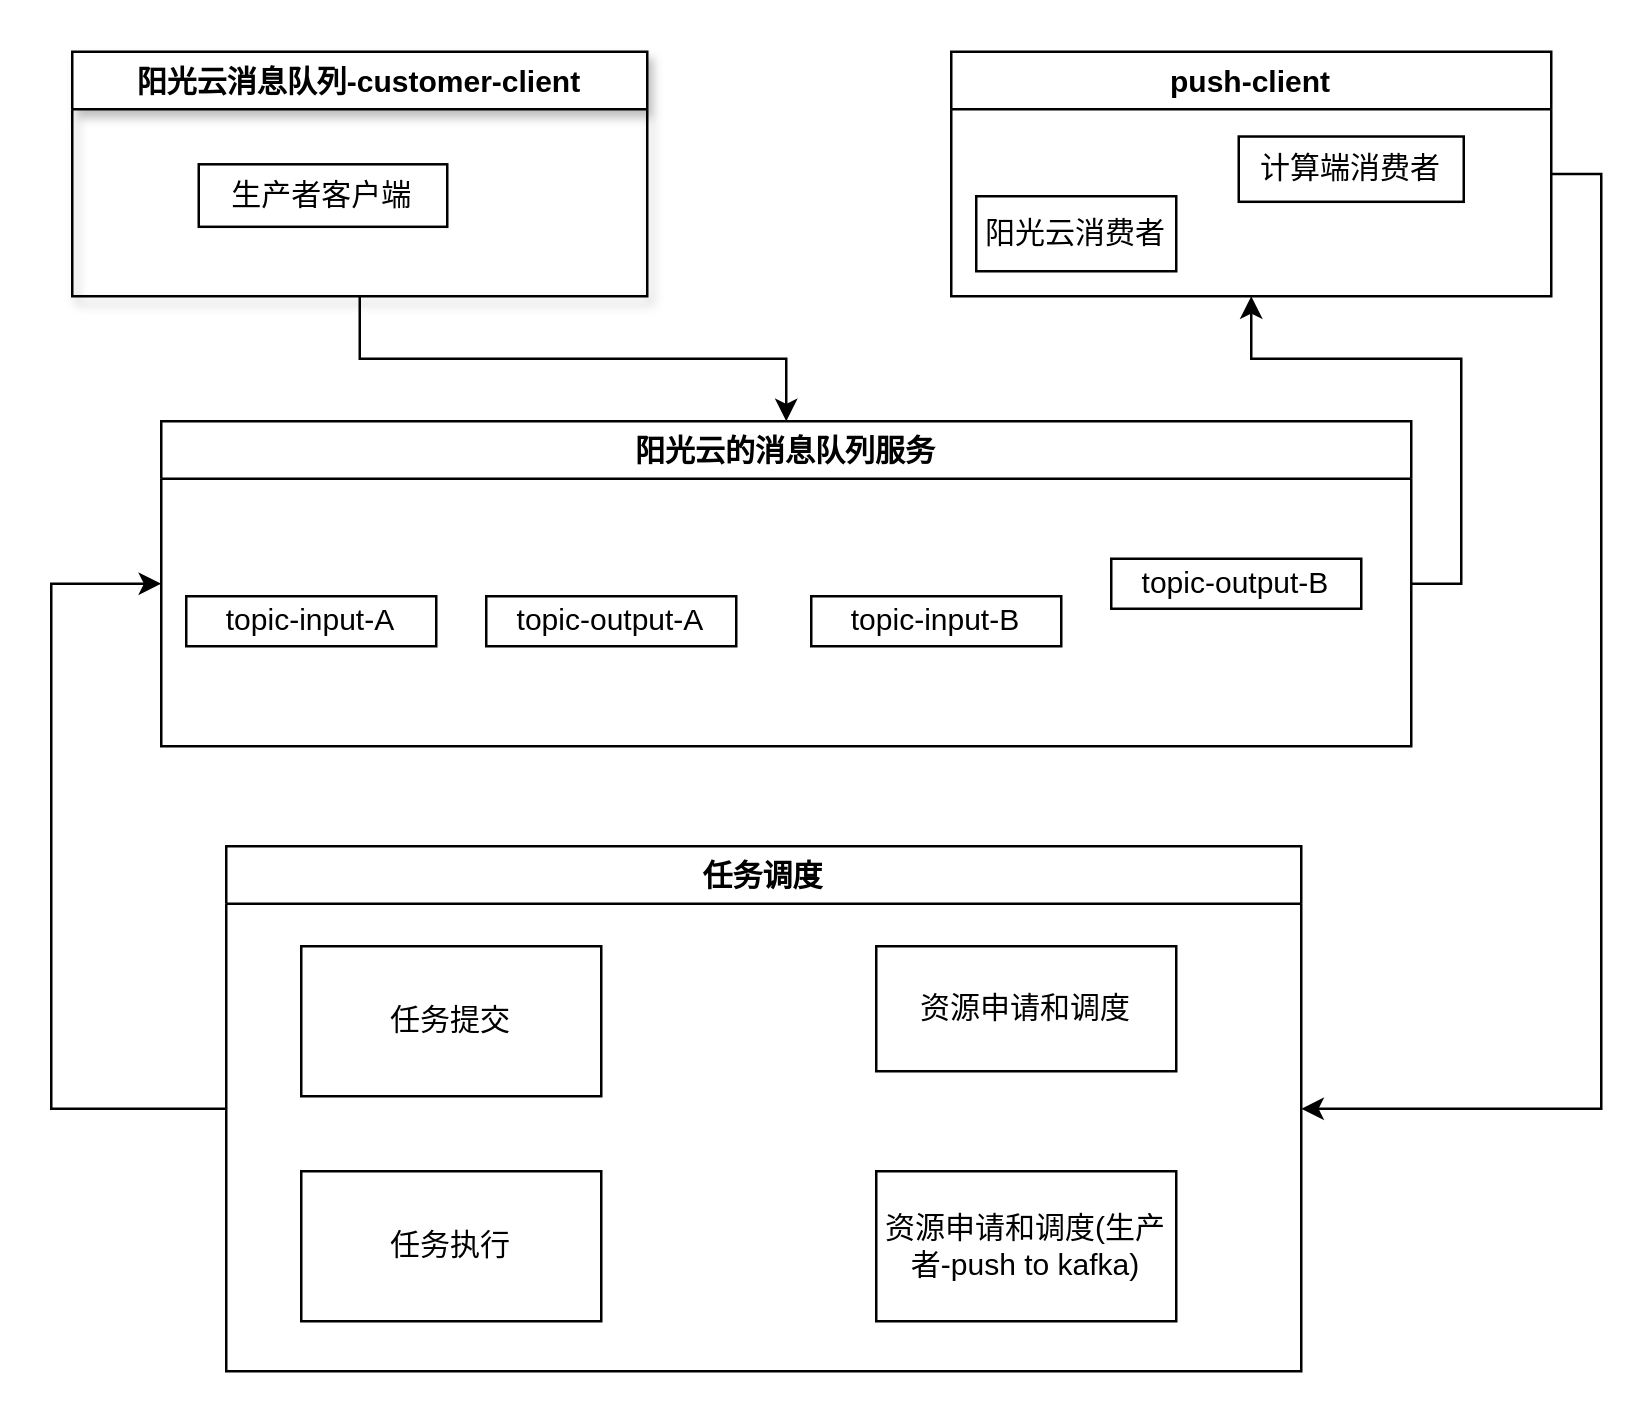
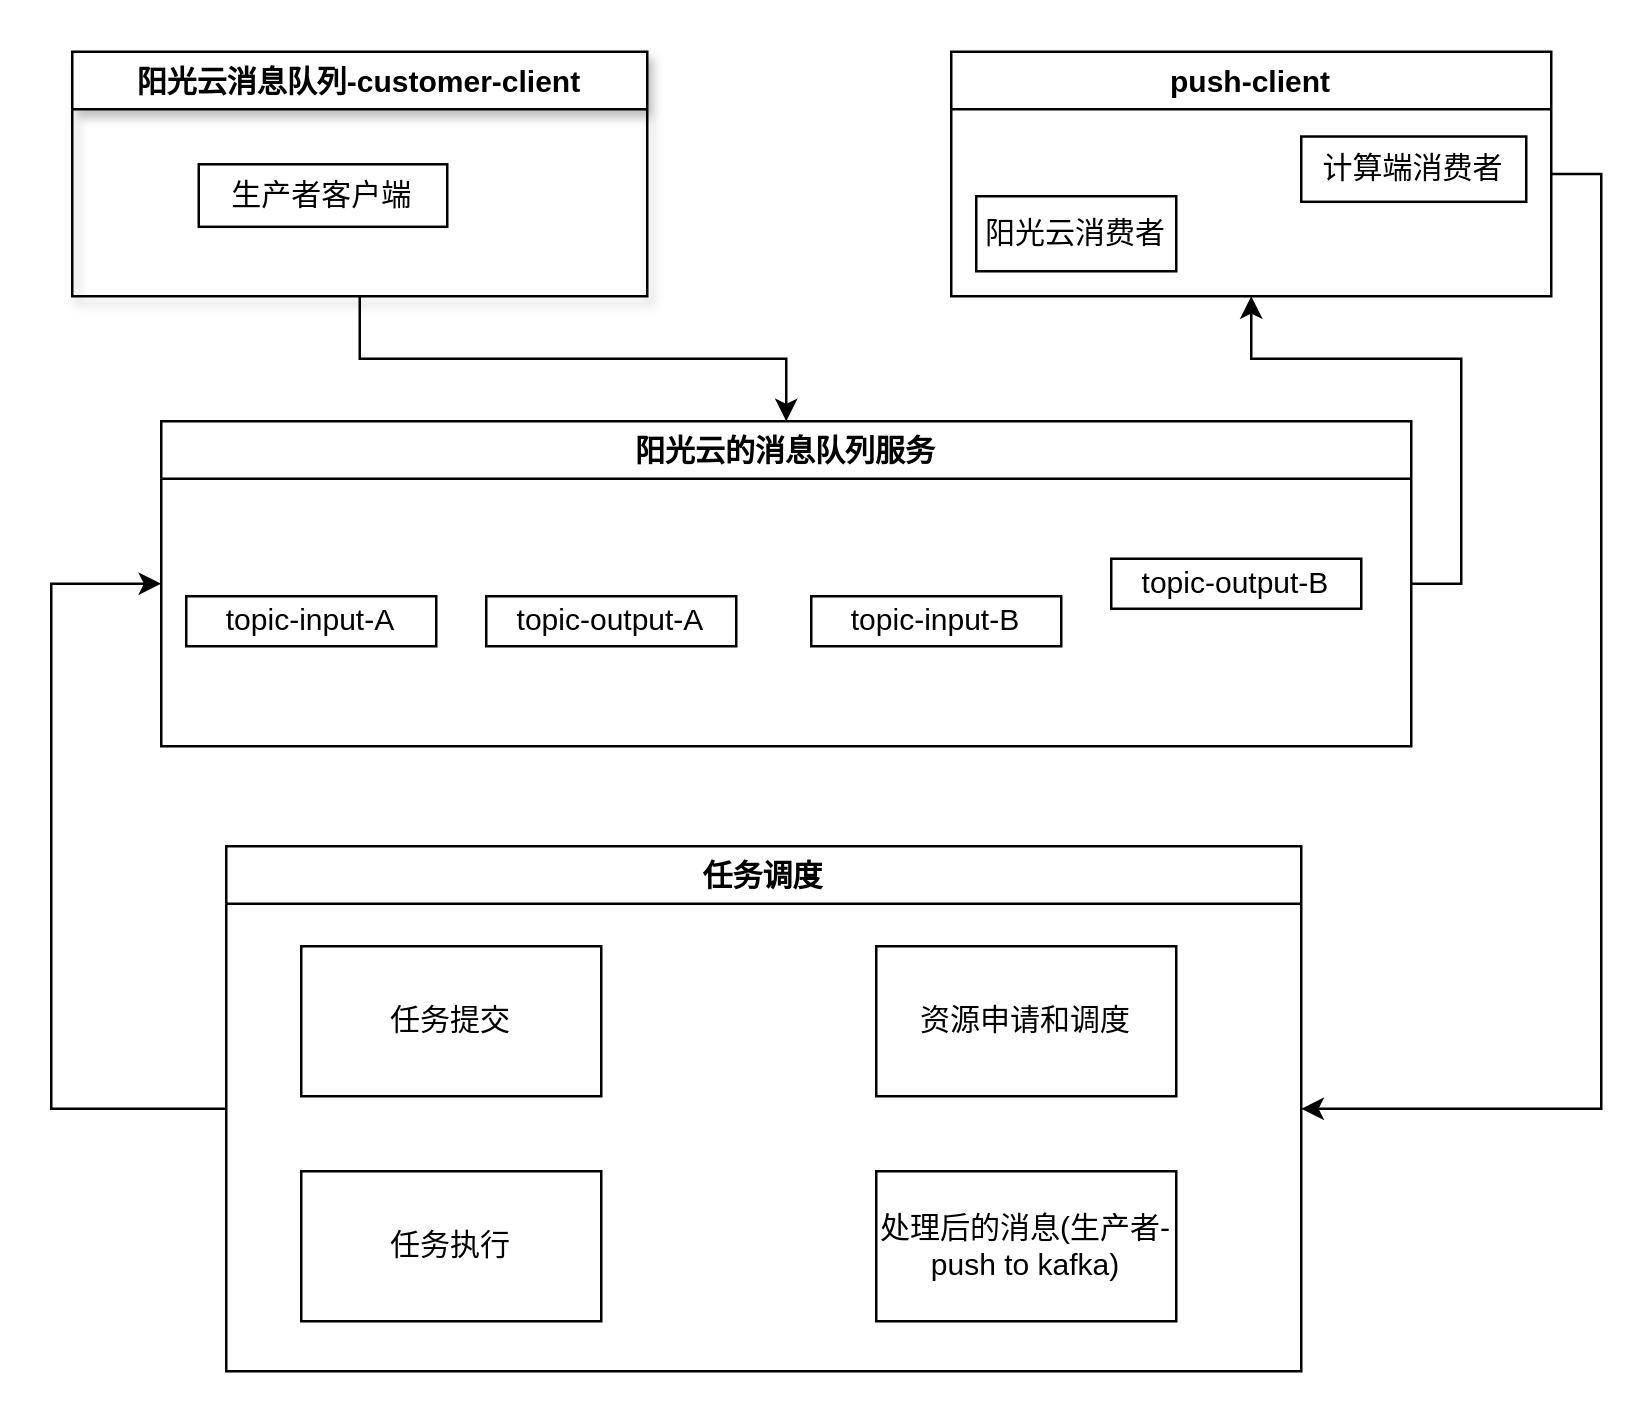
node "计算端消费者": moved (1351, 169) -> (1414, 169)
node "资源申请和调度": size 300x125 -> 300x150
node "资源申请和调度(生产者-push to kafka)": label "资源申请和调度(生产者-push to kafka)" -> "处理后的消息(生产者-push to kafka)"
